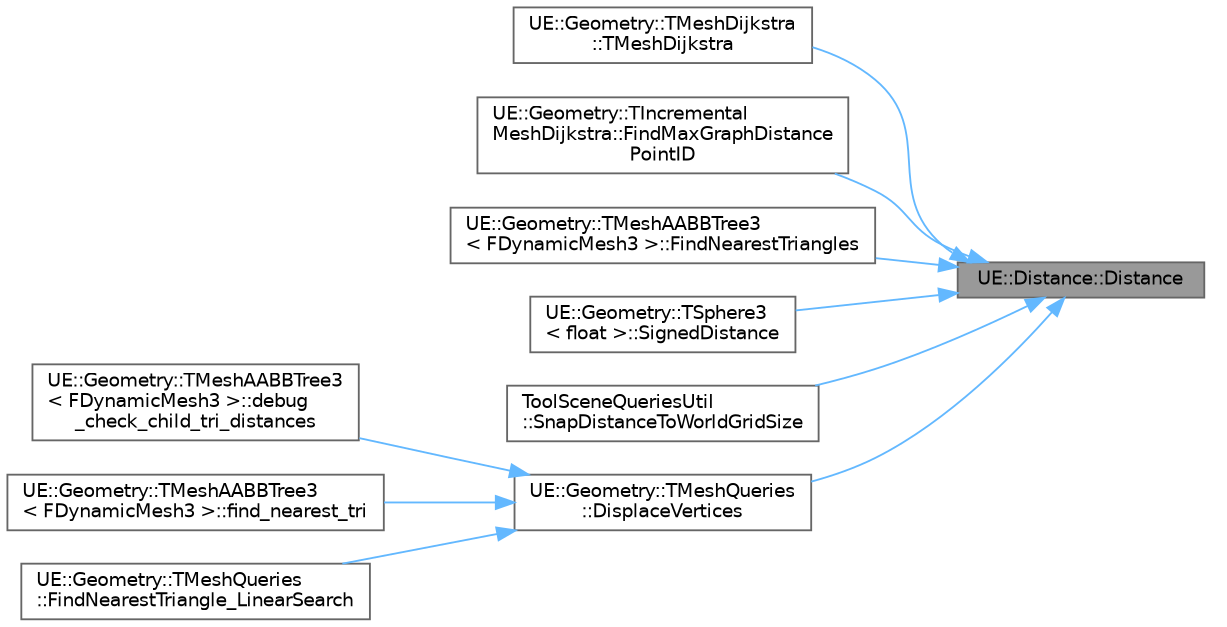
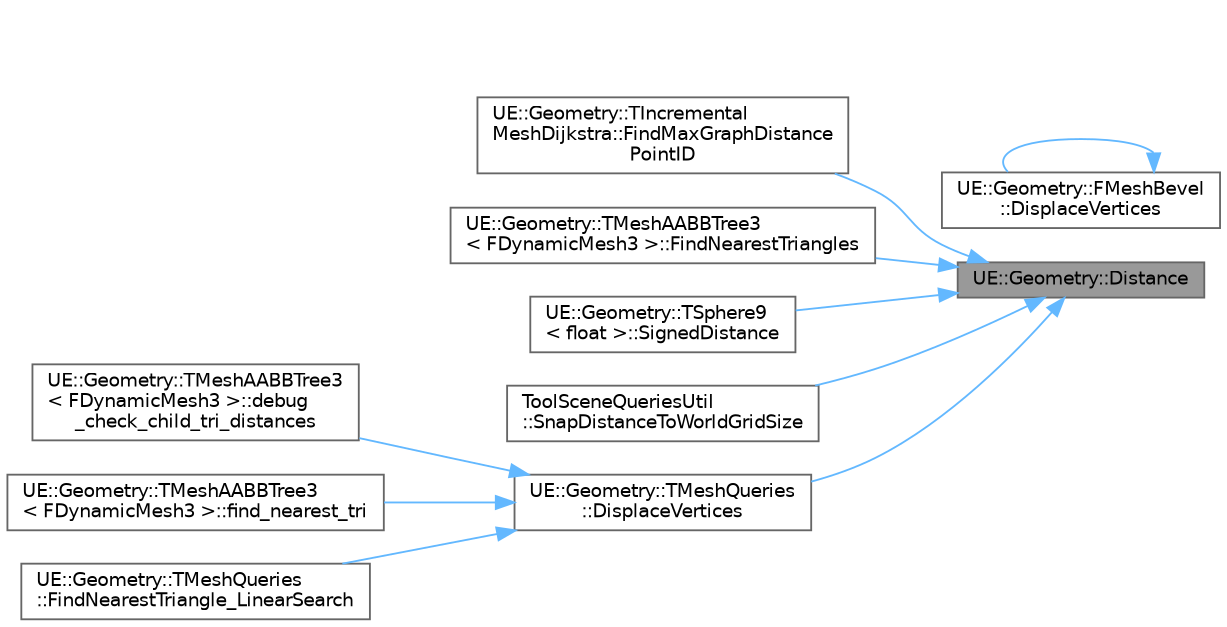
node "UE::Geometry::TMeshDijkstra ::TMeshDijkstra": removed
node "UE::Geometry::FMeshBevel ::DisplaceVertices": added
node "UE::Distance::Distance": label "UE::Distance::Distance" -> "UE::Geometry::Distance"
node "UE::Geometry::TSphere3 < float >::SignedDistance": label "UE::Geometry::TSphere3 < float >::SignedDistance" -> "UE::Geometry::TSphere9 < float >::SignedDistance"
